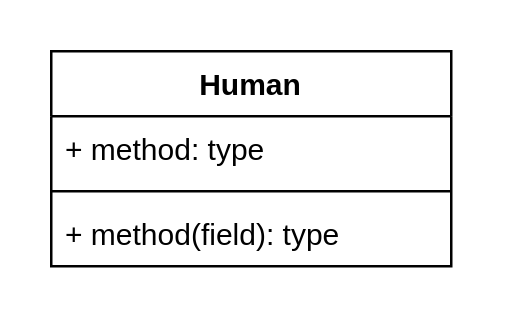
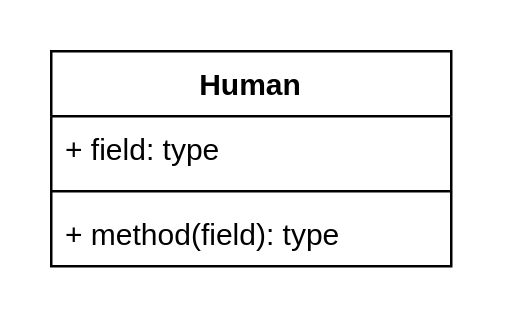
node "+ method: type": label "+ method: type" -> "+ field: type"
